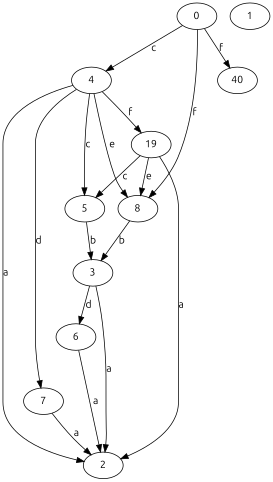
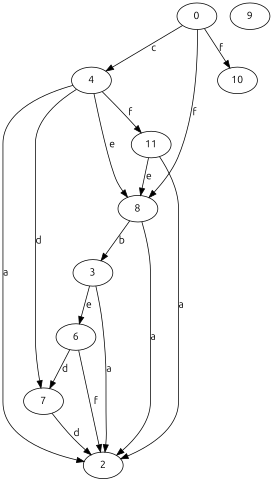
node "1": label "1" -> "9"
node "40": label "40" -> "10"
node "19": label "19" -> "11"
node "5": removed
edge "3" -> "6": label "d" -> "e"
edge "8" -> "2": added, label "a"
edge "6" -> "7": added, label "d"
edge "6" -> "2": label "a" -> "f"
edge "7" -> "2": label "a" -> "d"
